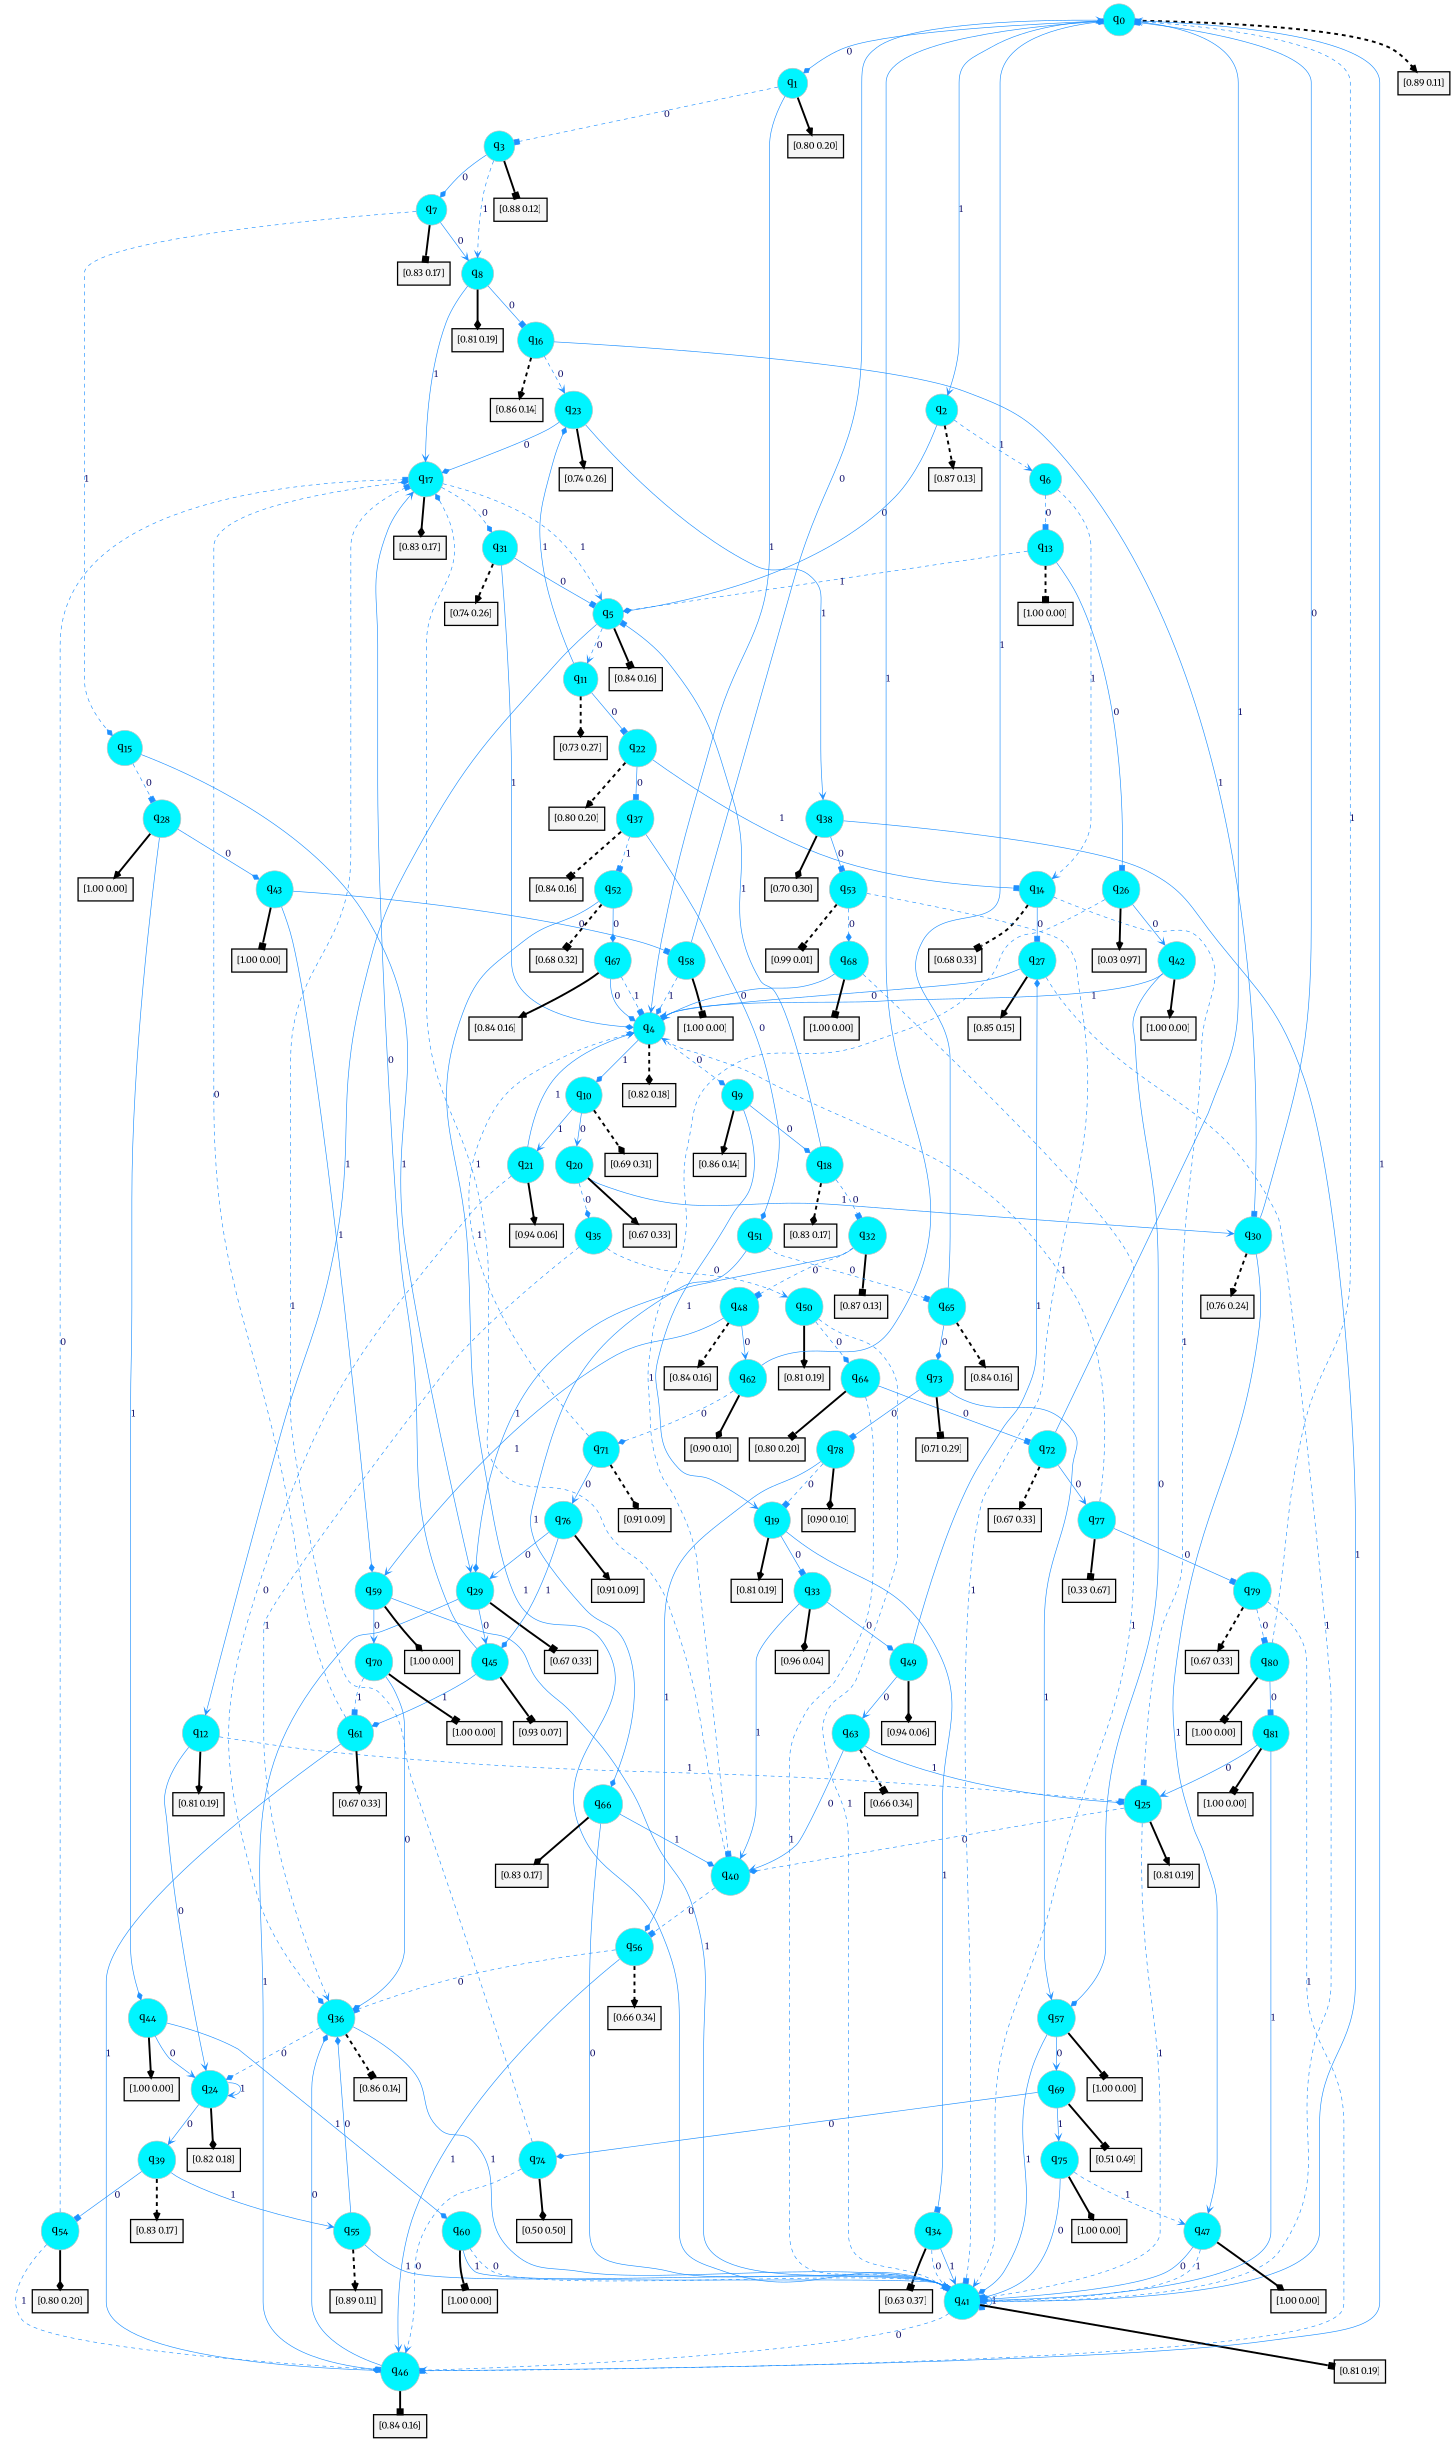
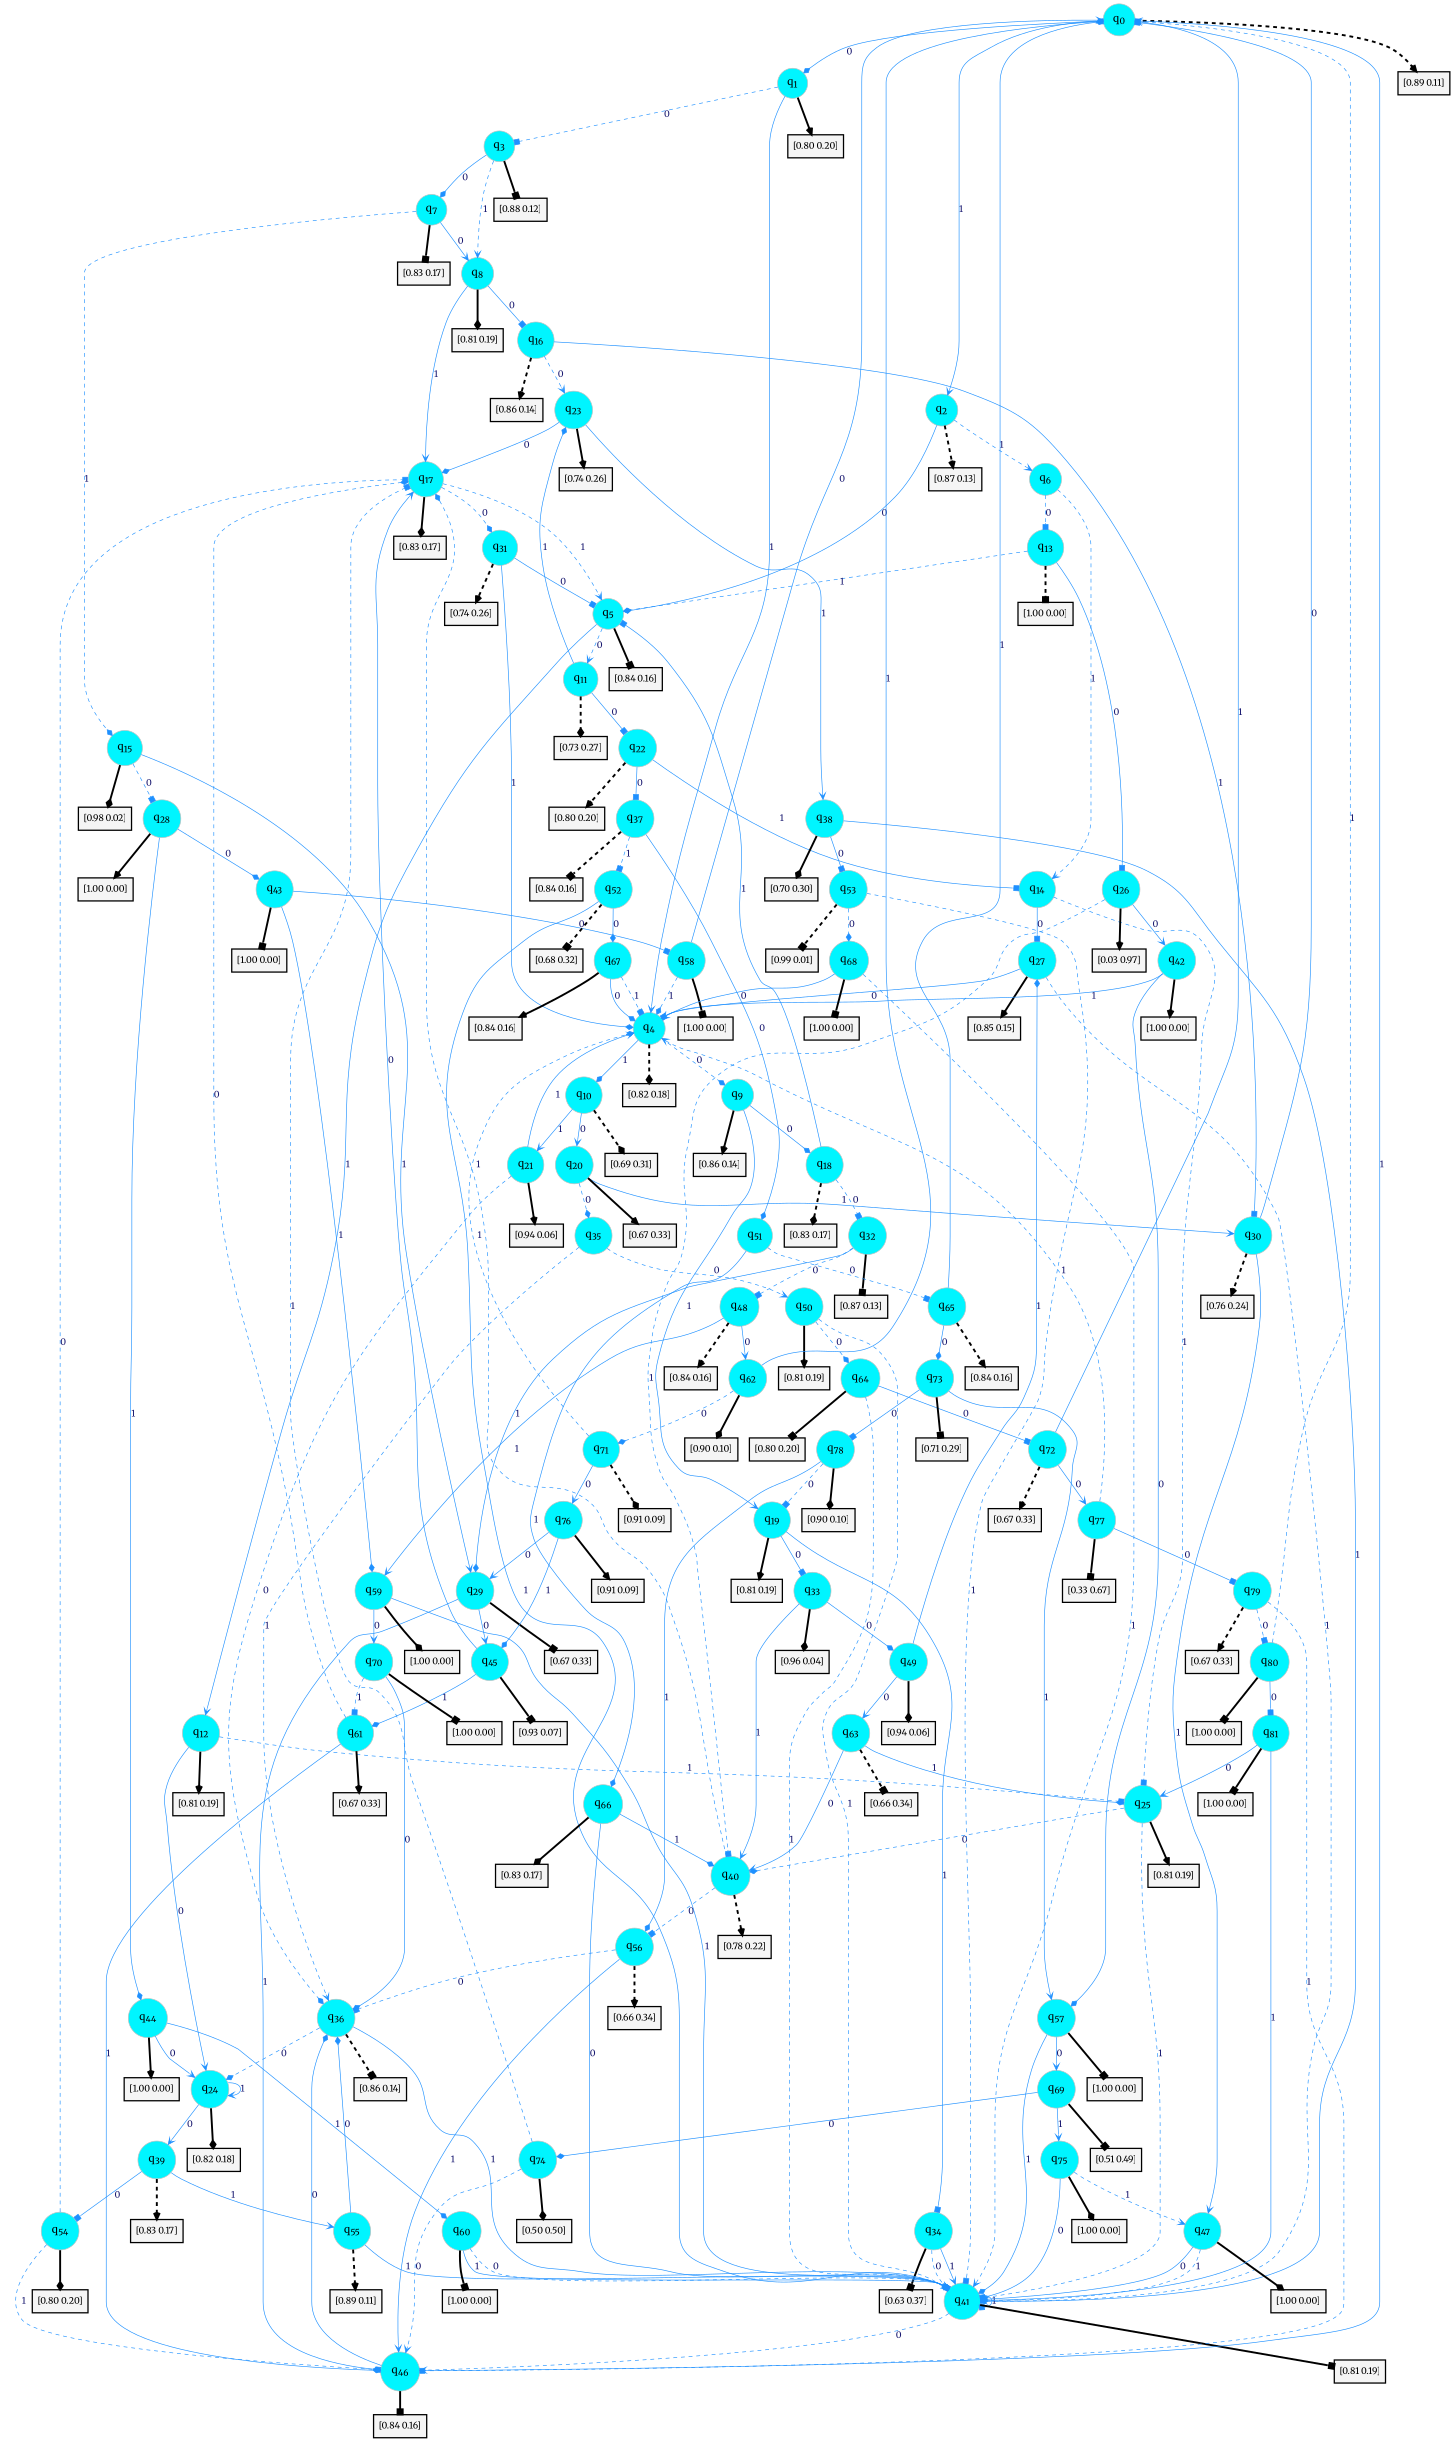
node "[0.98 0.02]": added
node "[0.68 0.33]": removed
node "[0.78 0.22]": added
